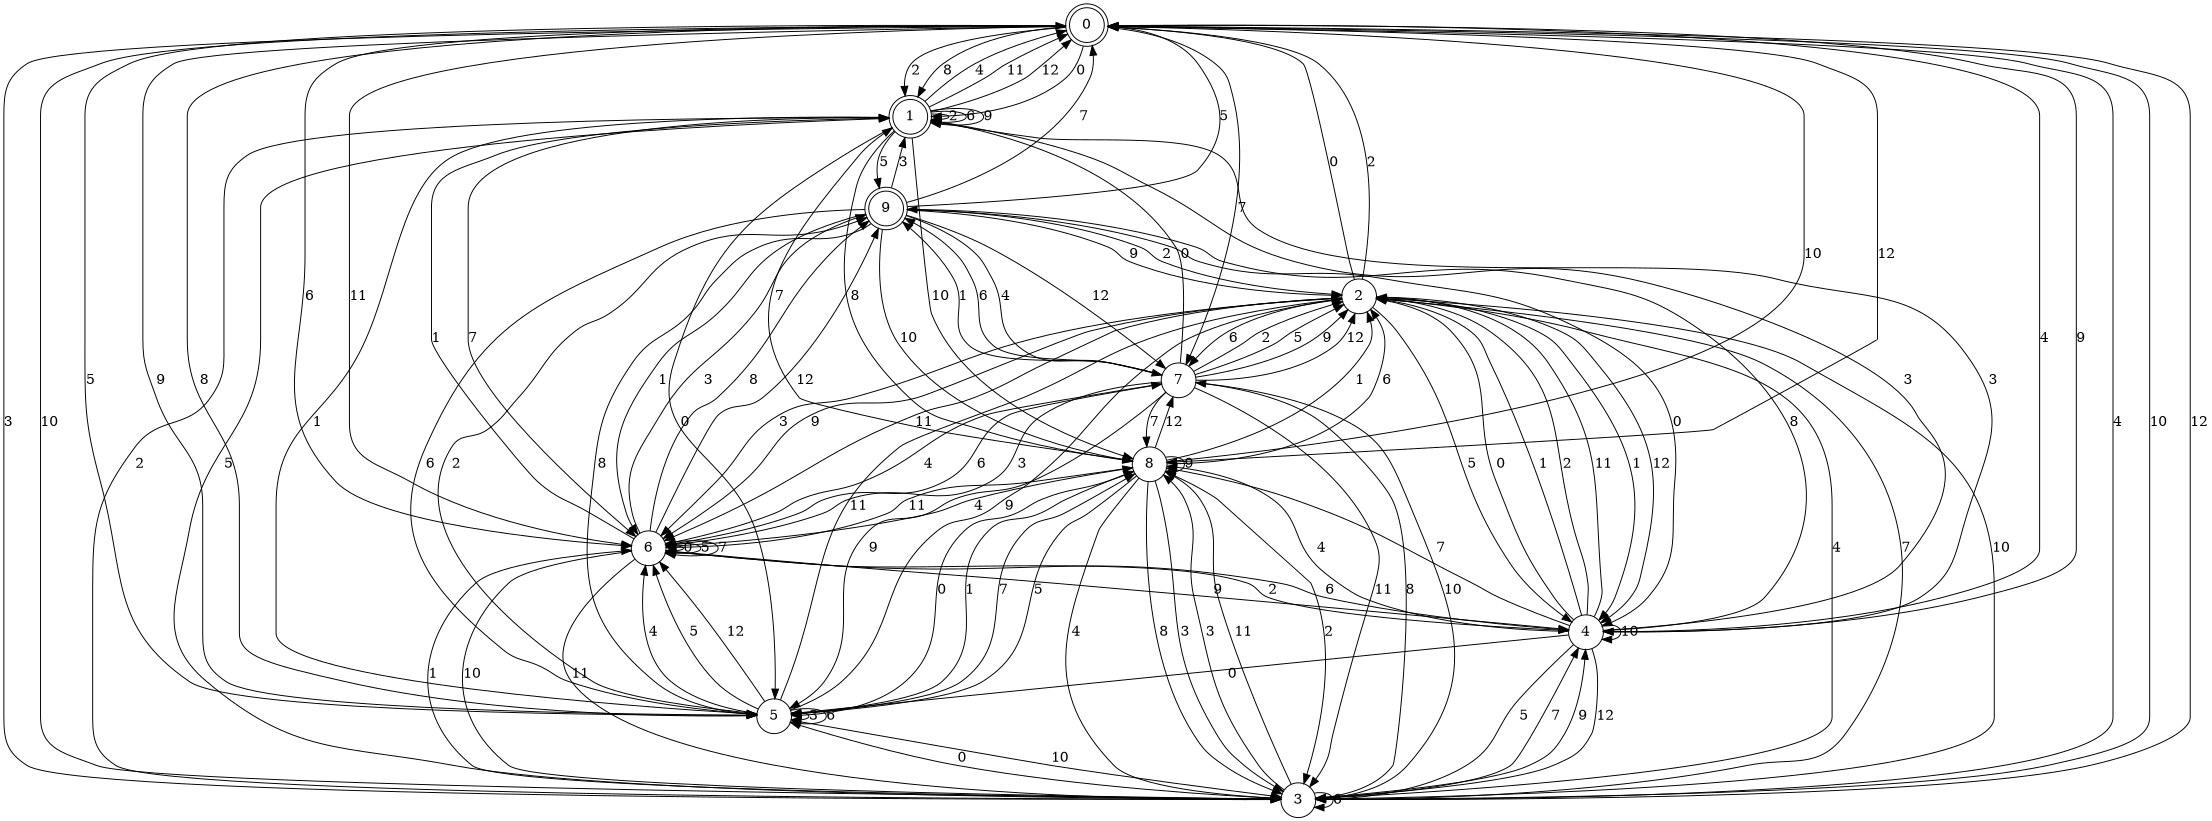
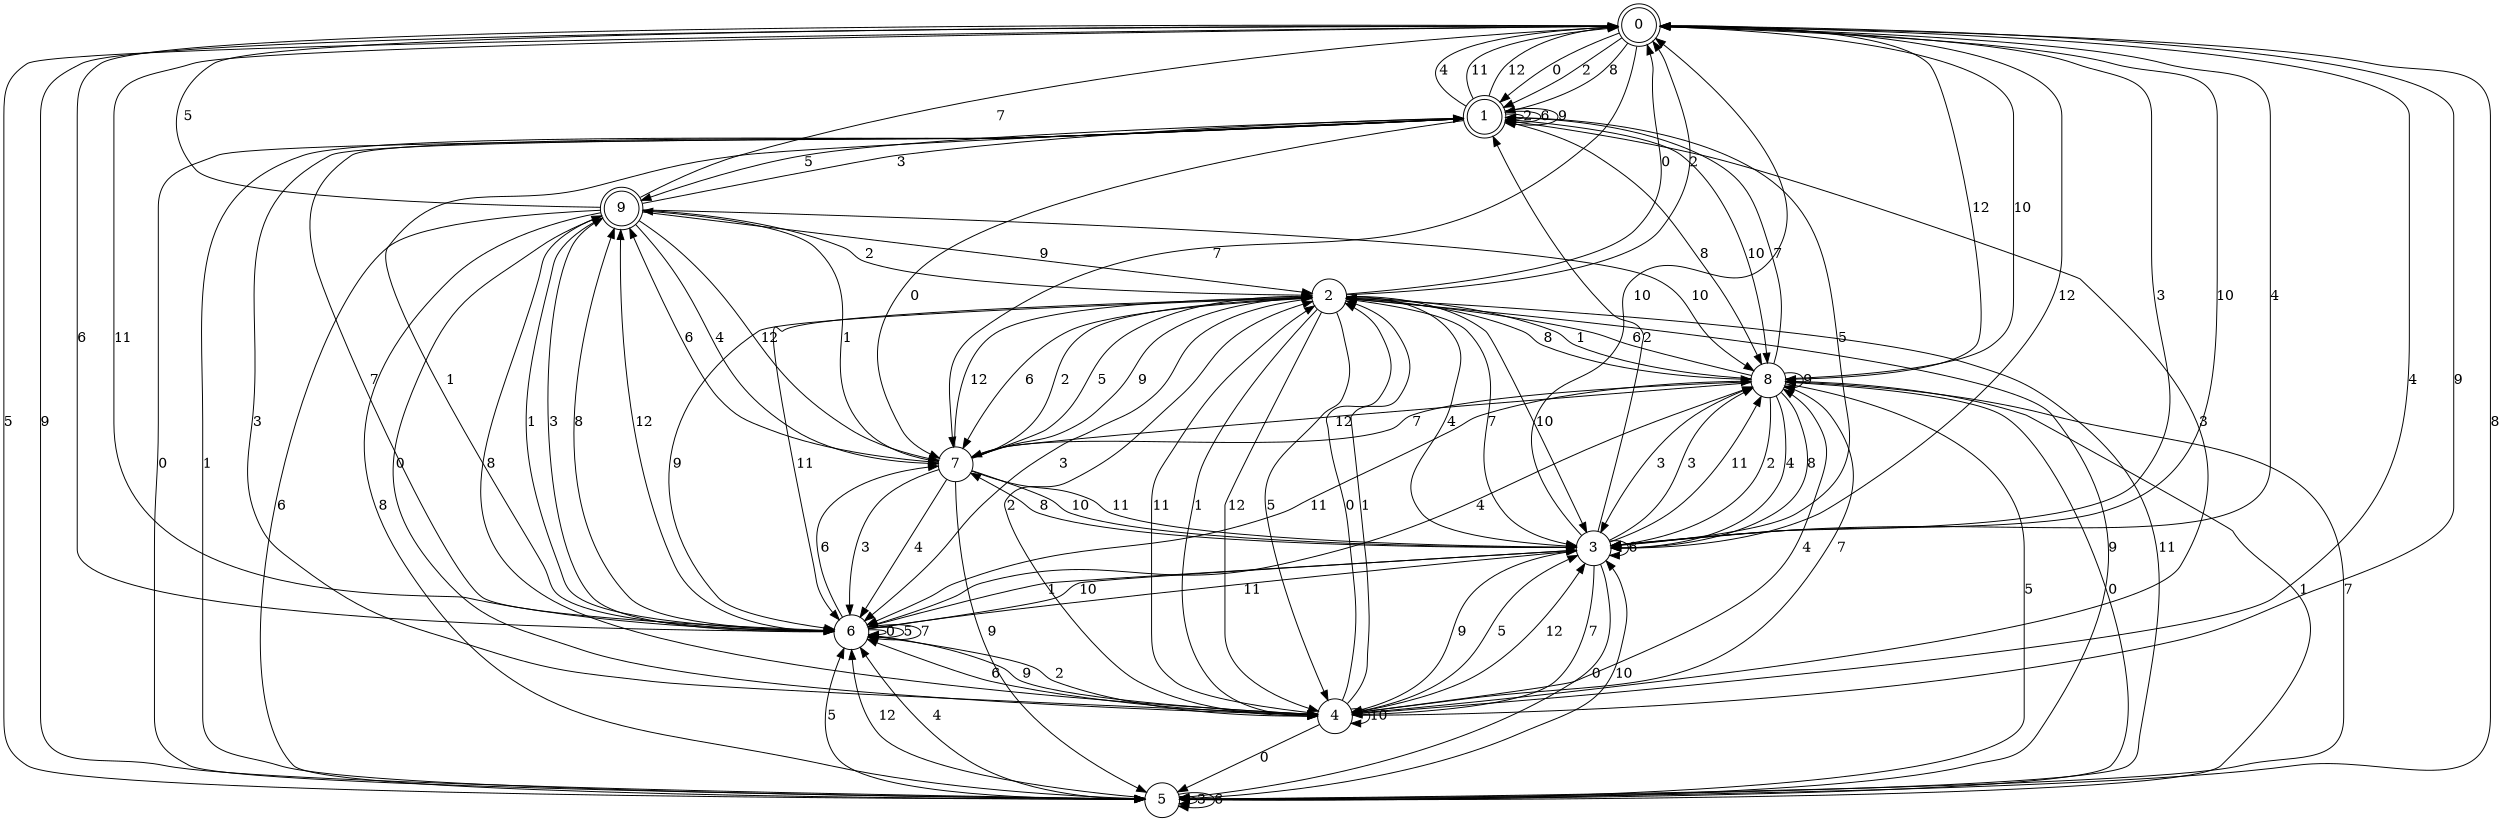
edge "7" -> "1": reversed
edge "2" -> "8": added, label "8"
edge "5" -> "9": removed, label "2"
